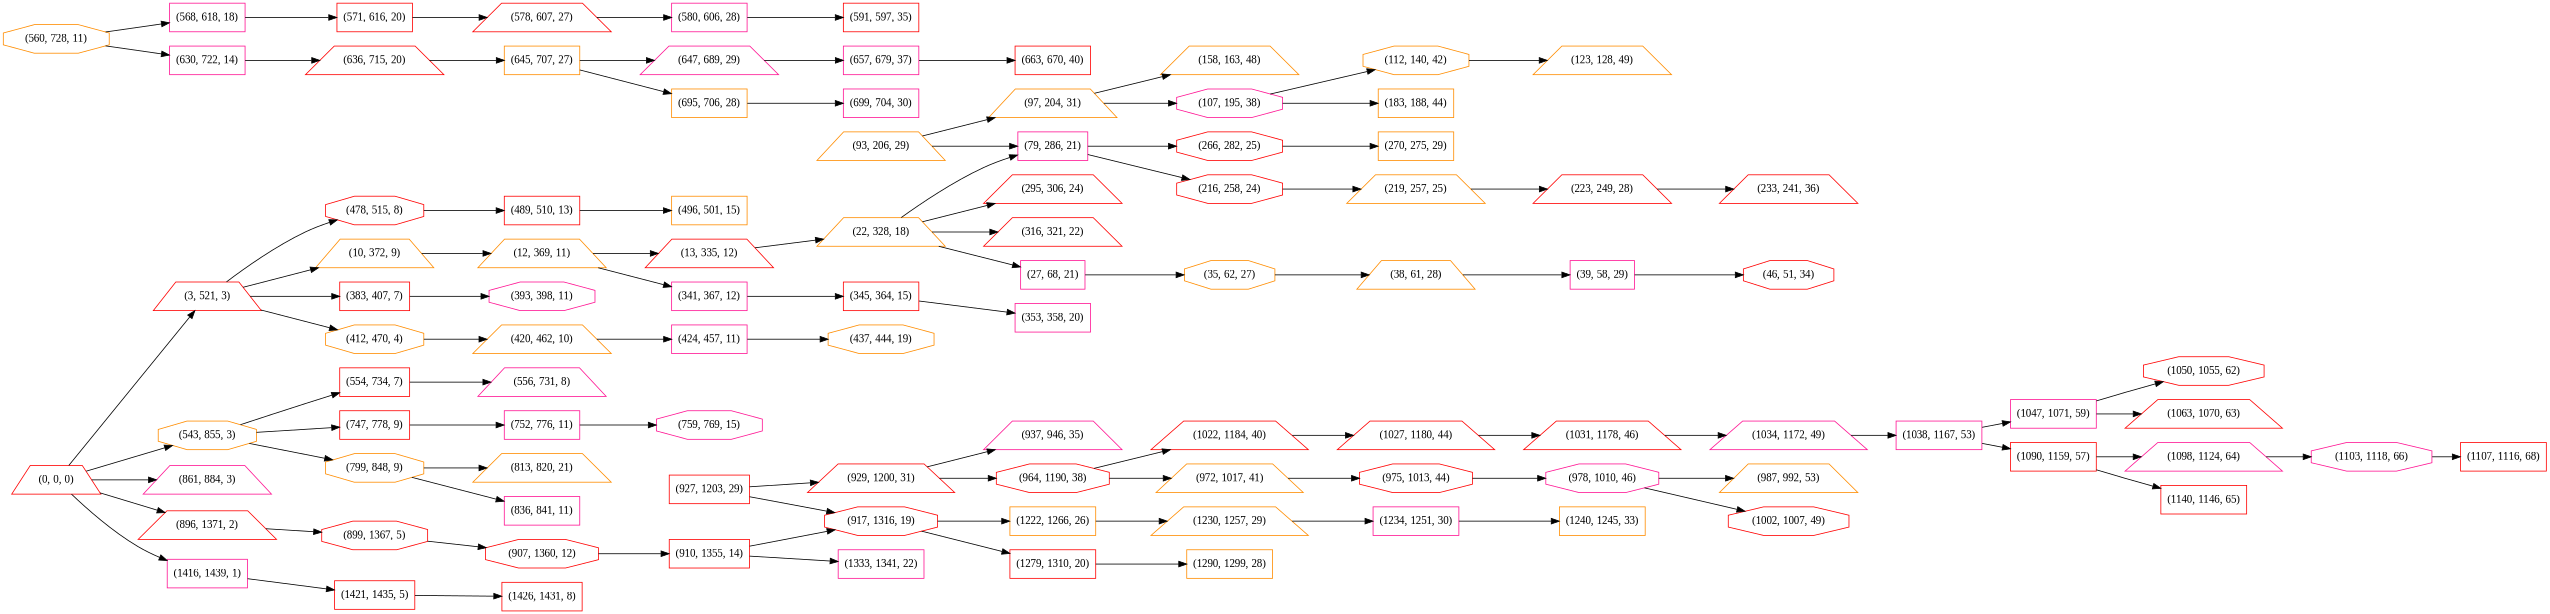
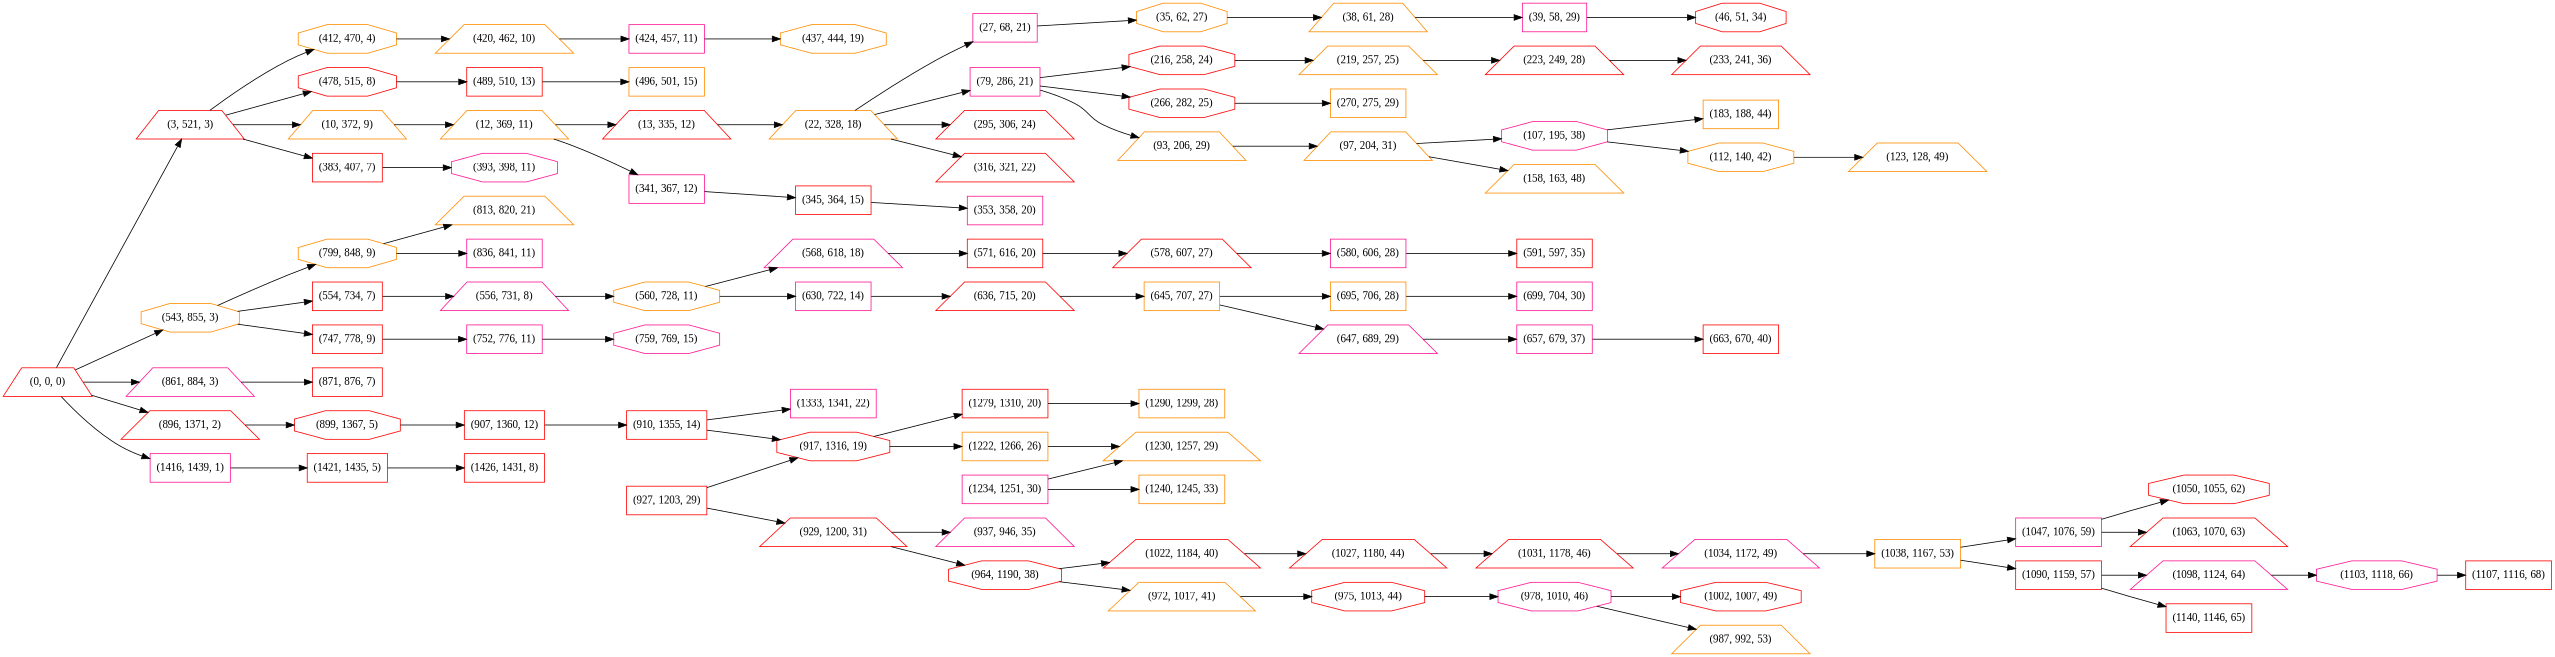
node "(568, 618, 18)": shape box -> trapezium
edge "(93, 206, 29)" -> "(79, 286, 21)": reversed
edge "(556, 731, 8)" -> "(560, 728, 11)": added
node "(871, 876, 7)": added
node "(1047, 1071, 59)": label "(1047, 1071, 59)" -> "(1047, 1076, 59)"
node "(1038, 1167, 53)": color deeppink -> darkorange
edge "(1230, 1257, 29)" -> "(1234, 1251, 30)": reversed
node "(907, 1360, 12)": shape octagon -> box
